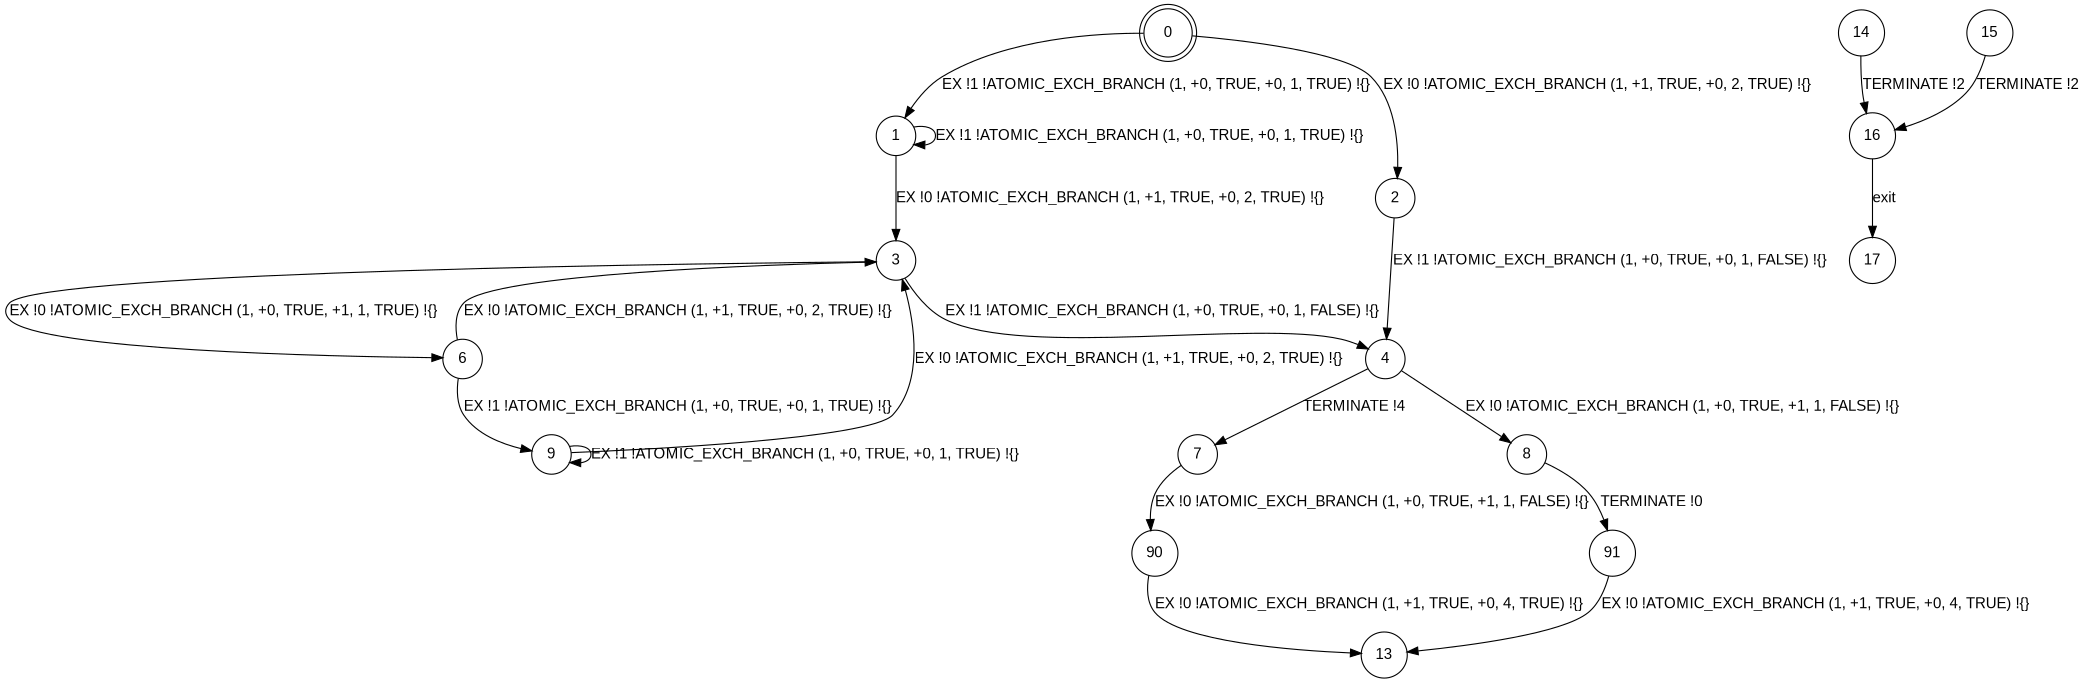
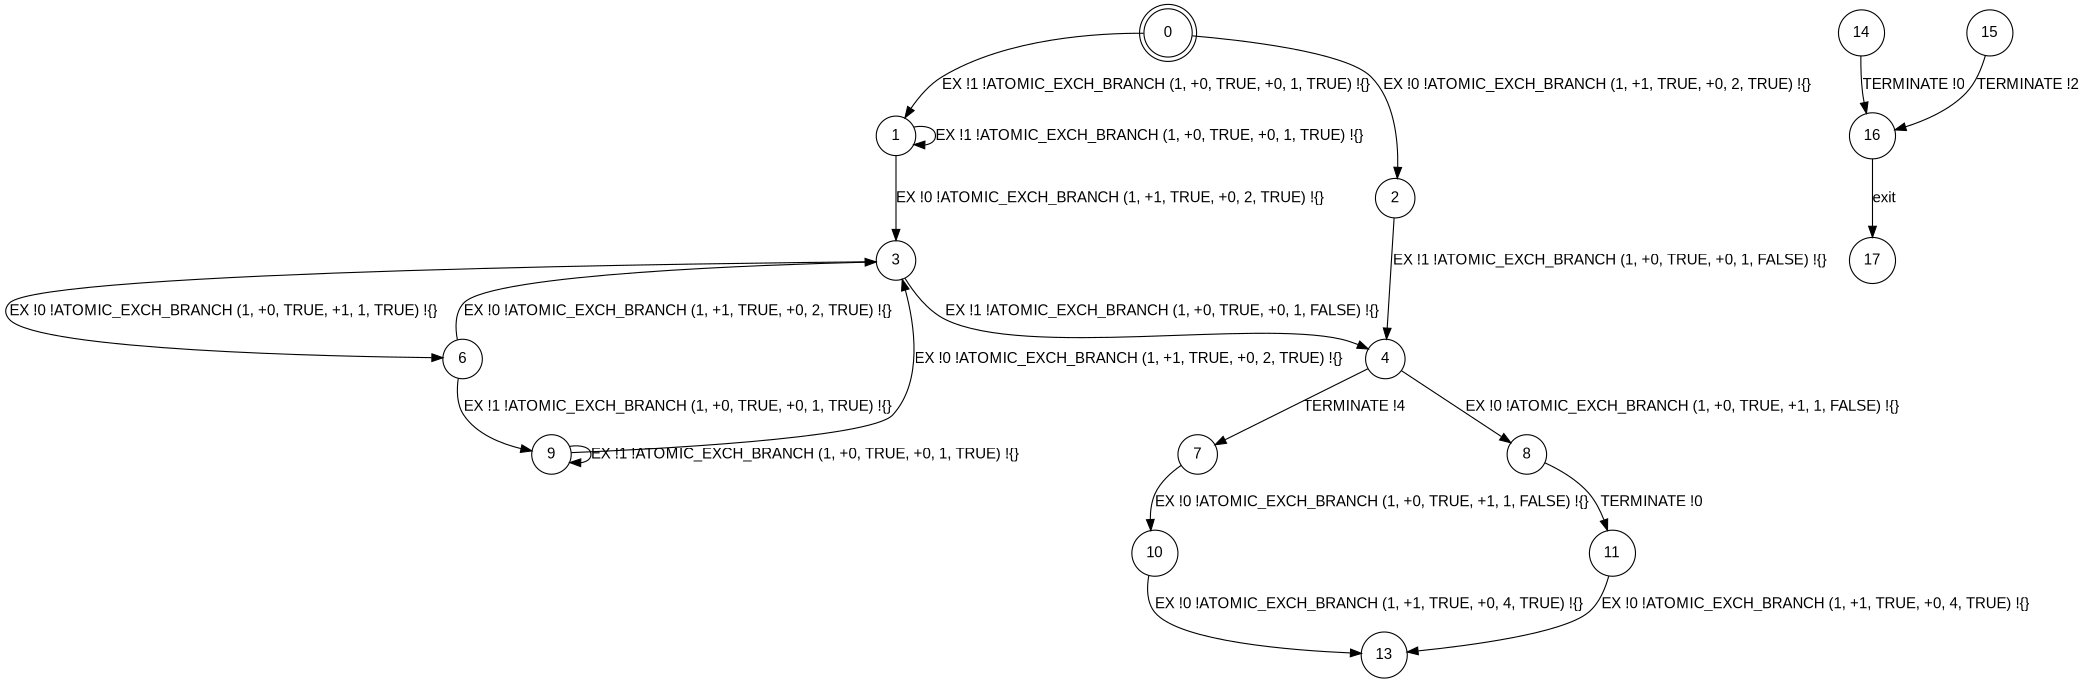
edge "14" -> "16": label "TERMINATE !2" -> "TERMINATE !0"
node "90": label "90" -> "10"
node "91": label "91" -> "11"
